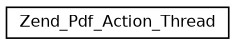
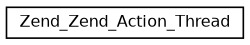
node "Zend_Pdf_Action_Thread": label "Zend_Pdf_Action_Thread" -> "Zend_Zend_Action_Thread"
